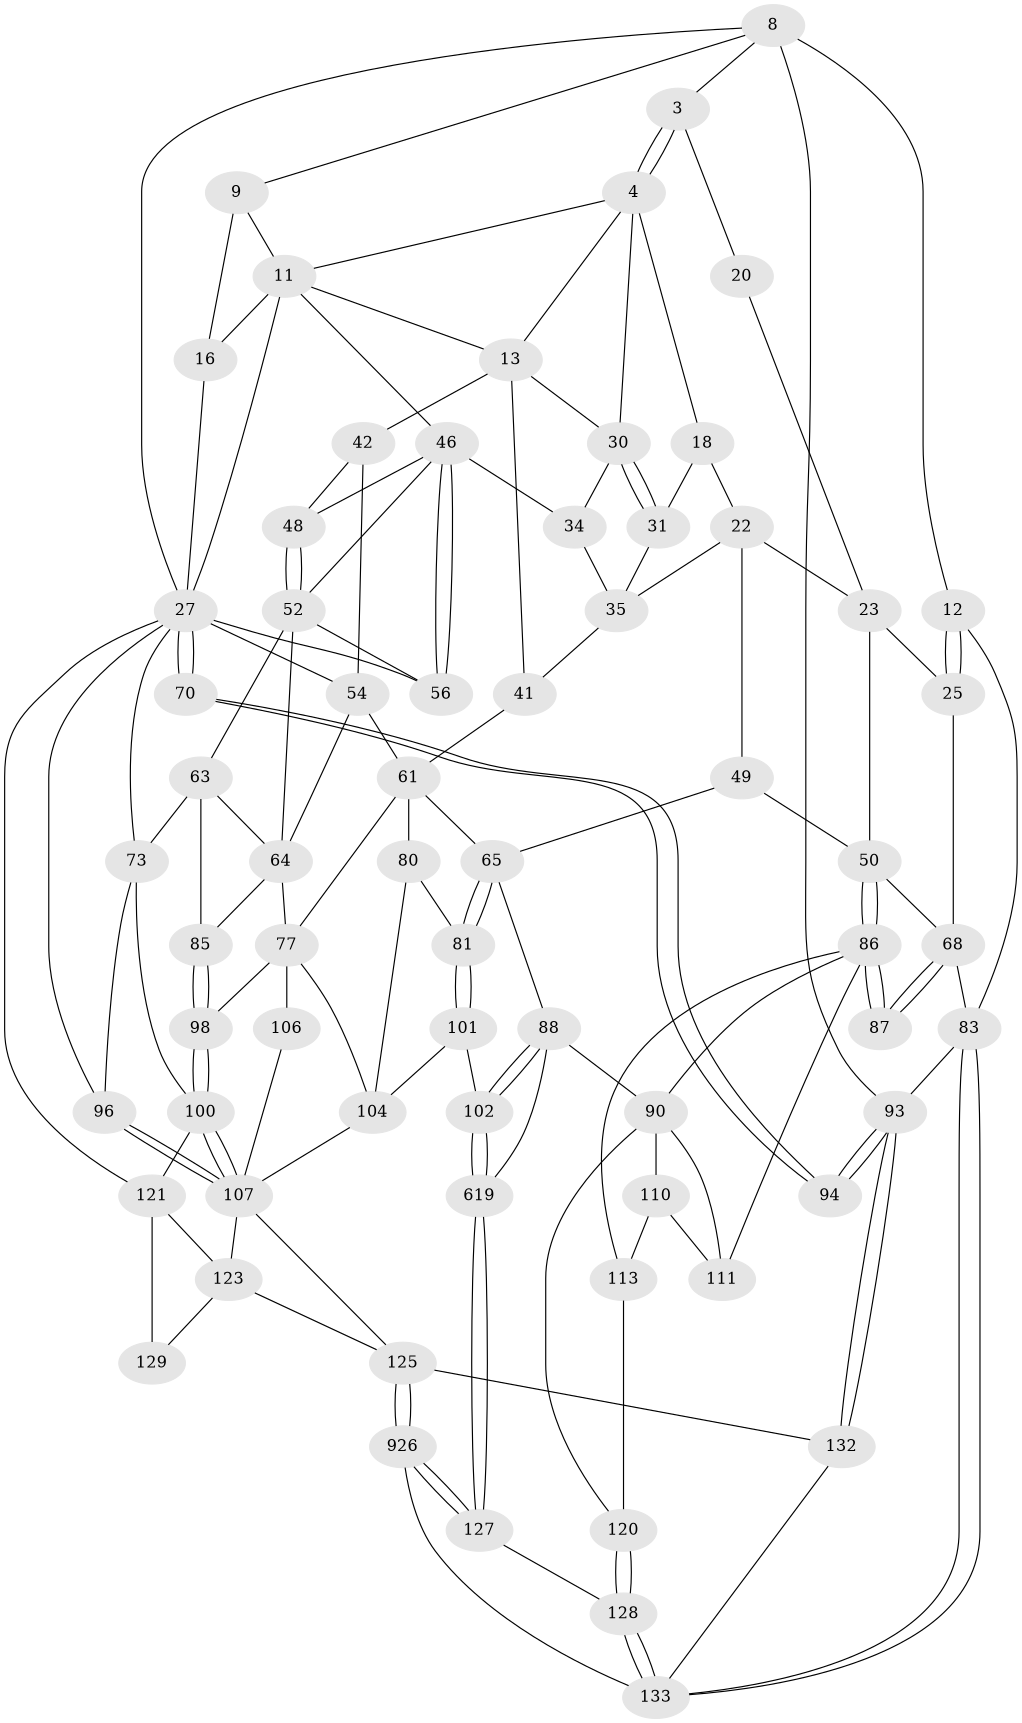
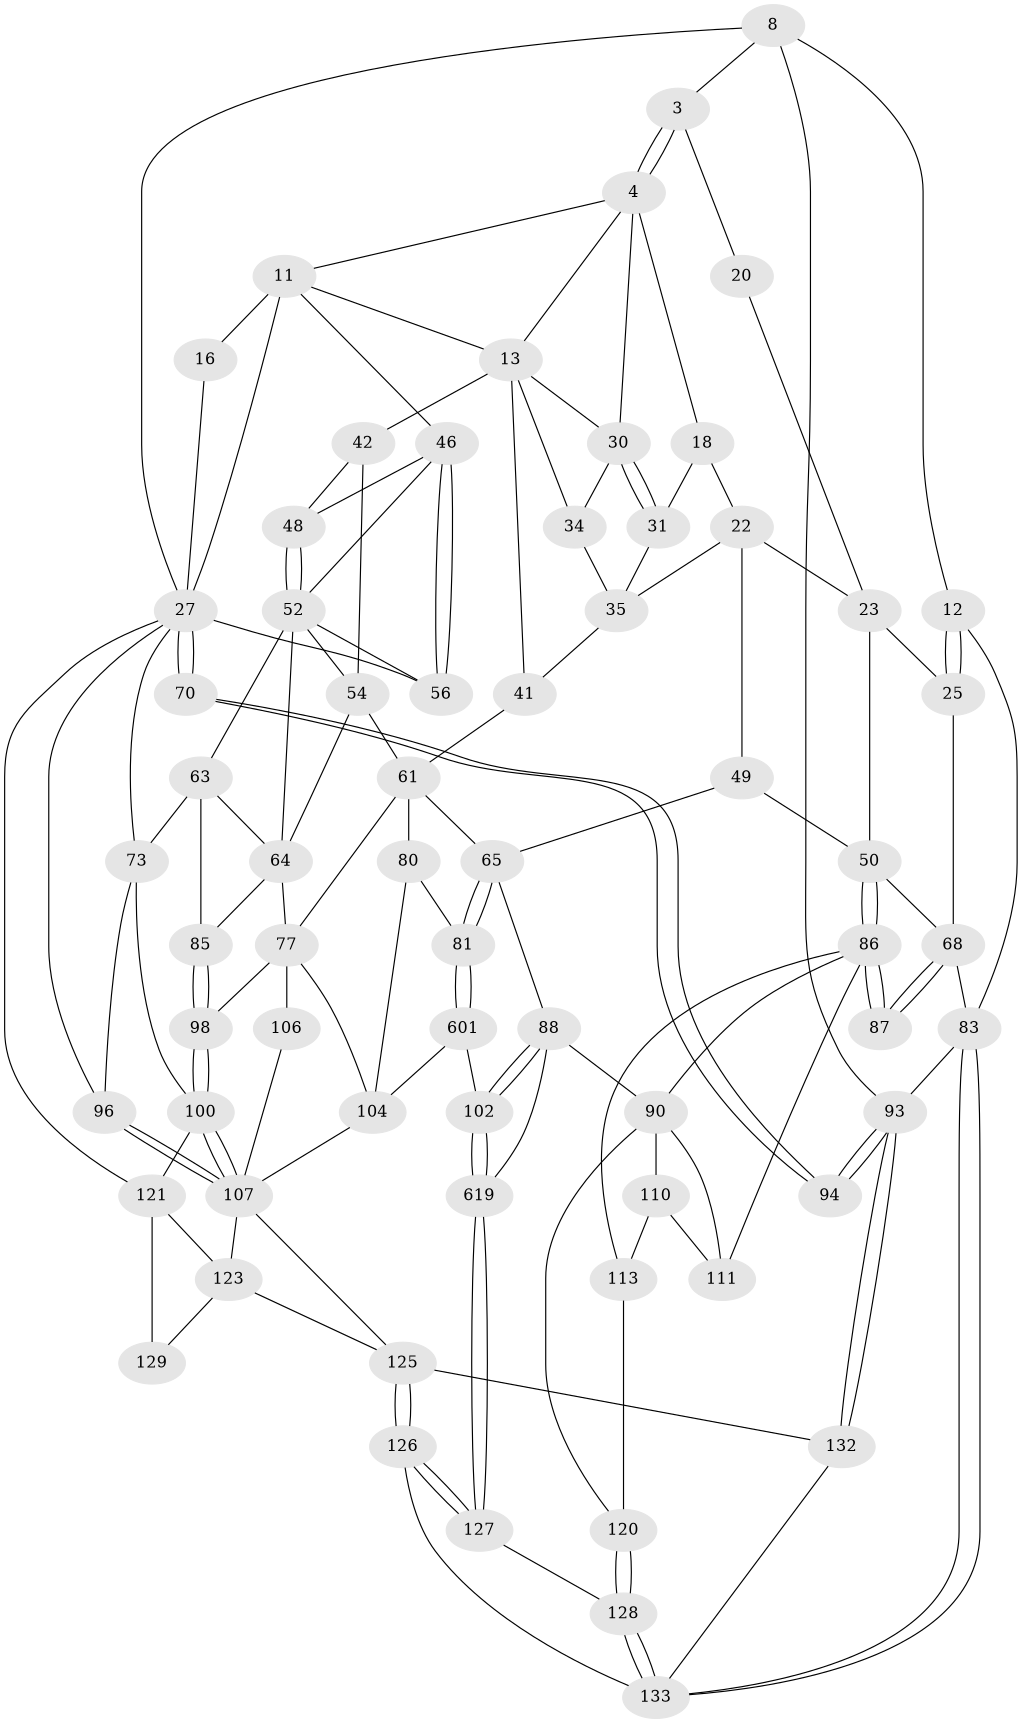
node "9": removed
edge "46" -- "34": now "13" -- "34"
edge "27" -- "54": now "52" -- "54"
node "101": label "101" -> "601"
node "926": label "926" -> "126"
